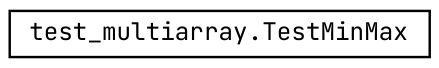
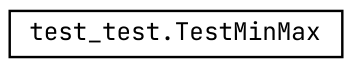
node "test_multiarray.TestMinMax": label "test_multiarray.TestMinMax" -> "test_test.TestMinMax"
